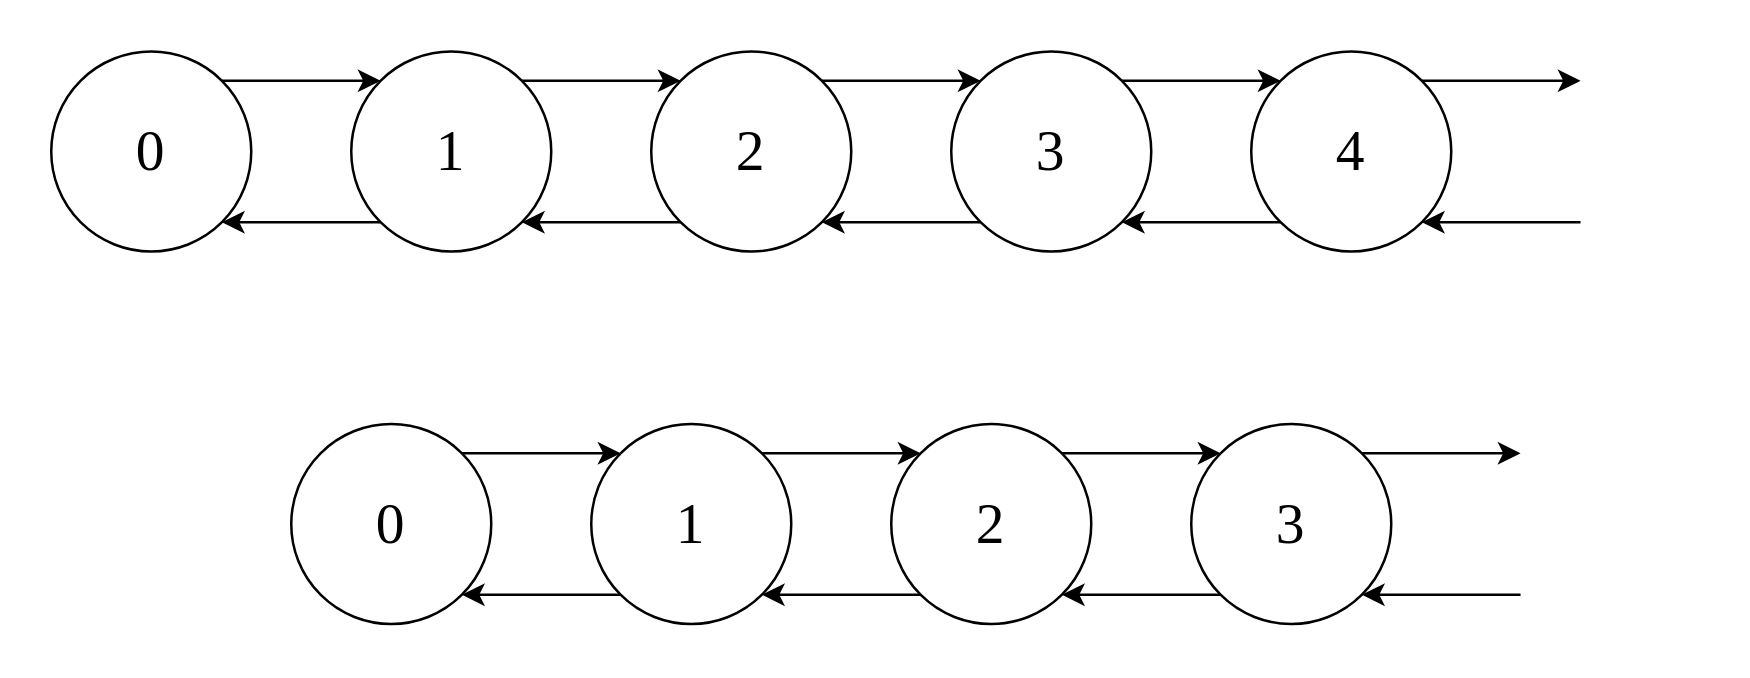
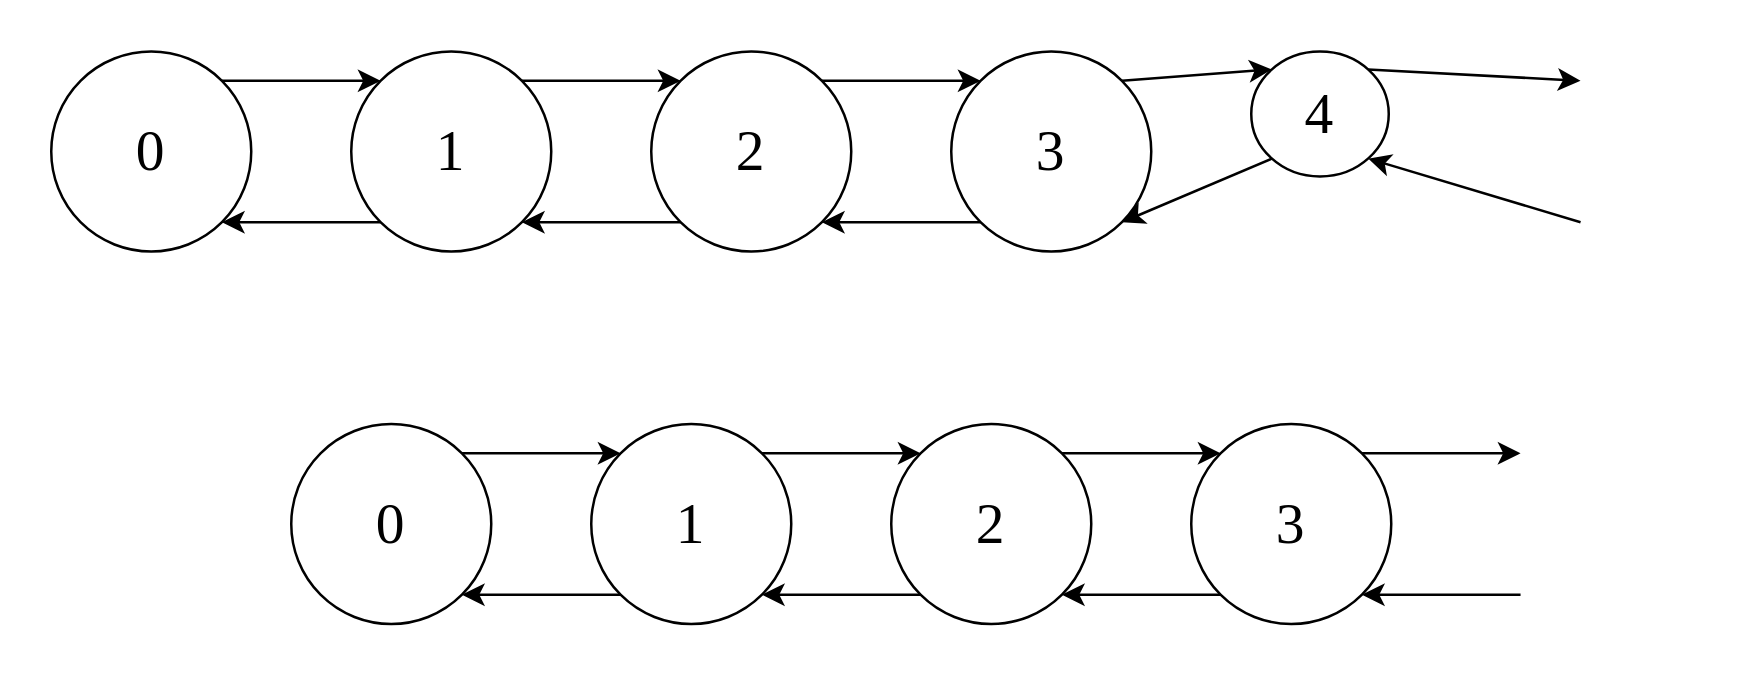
node "4": size 200x200 -> 138x125
